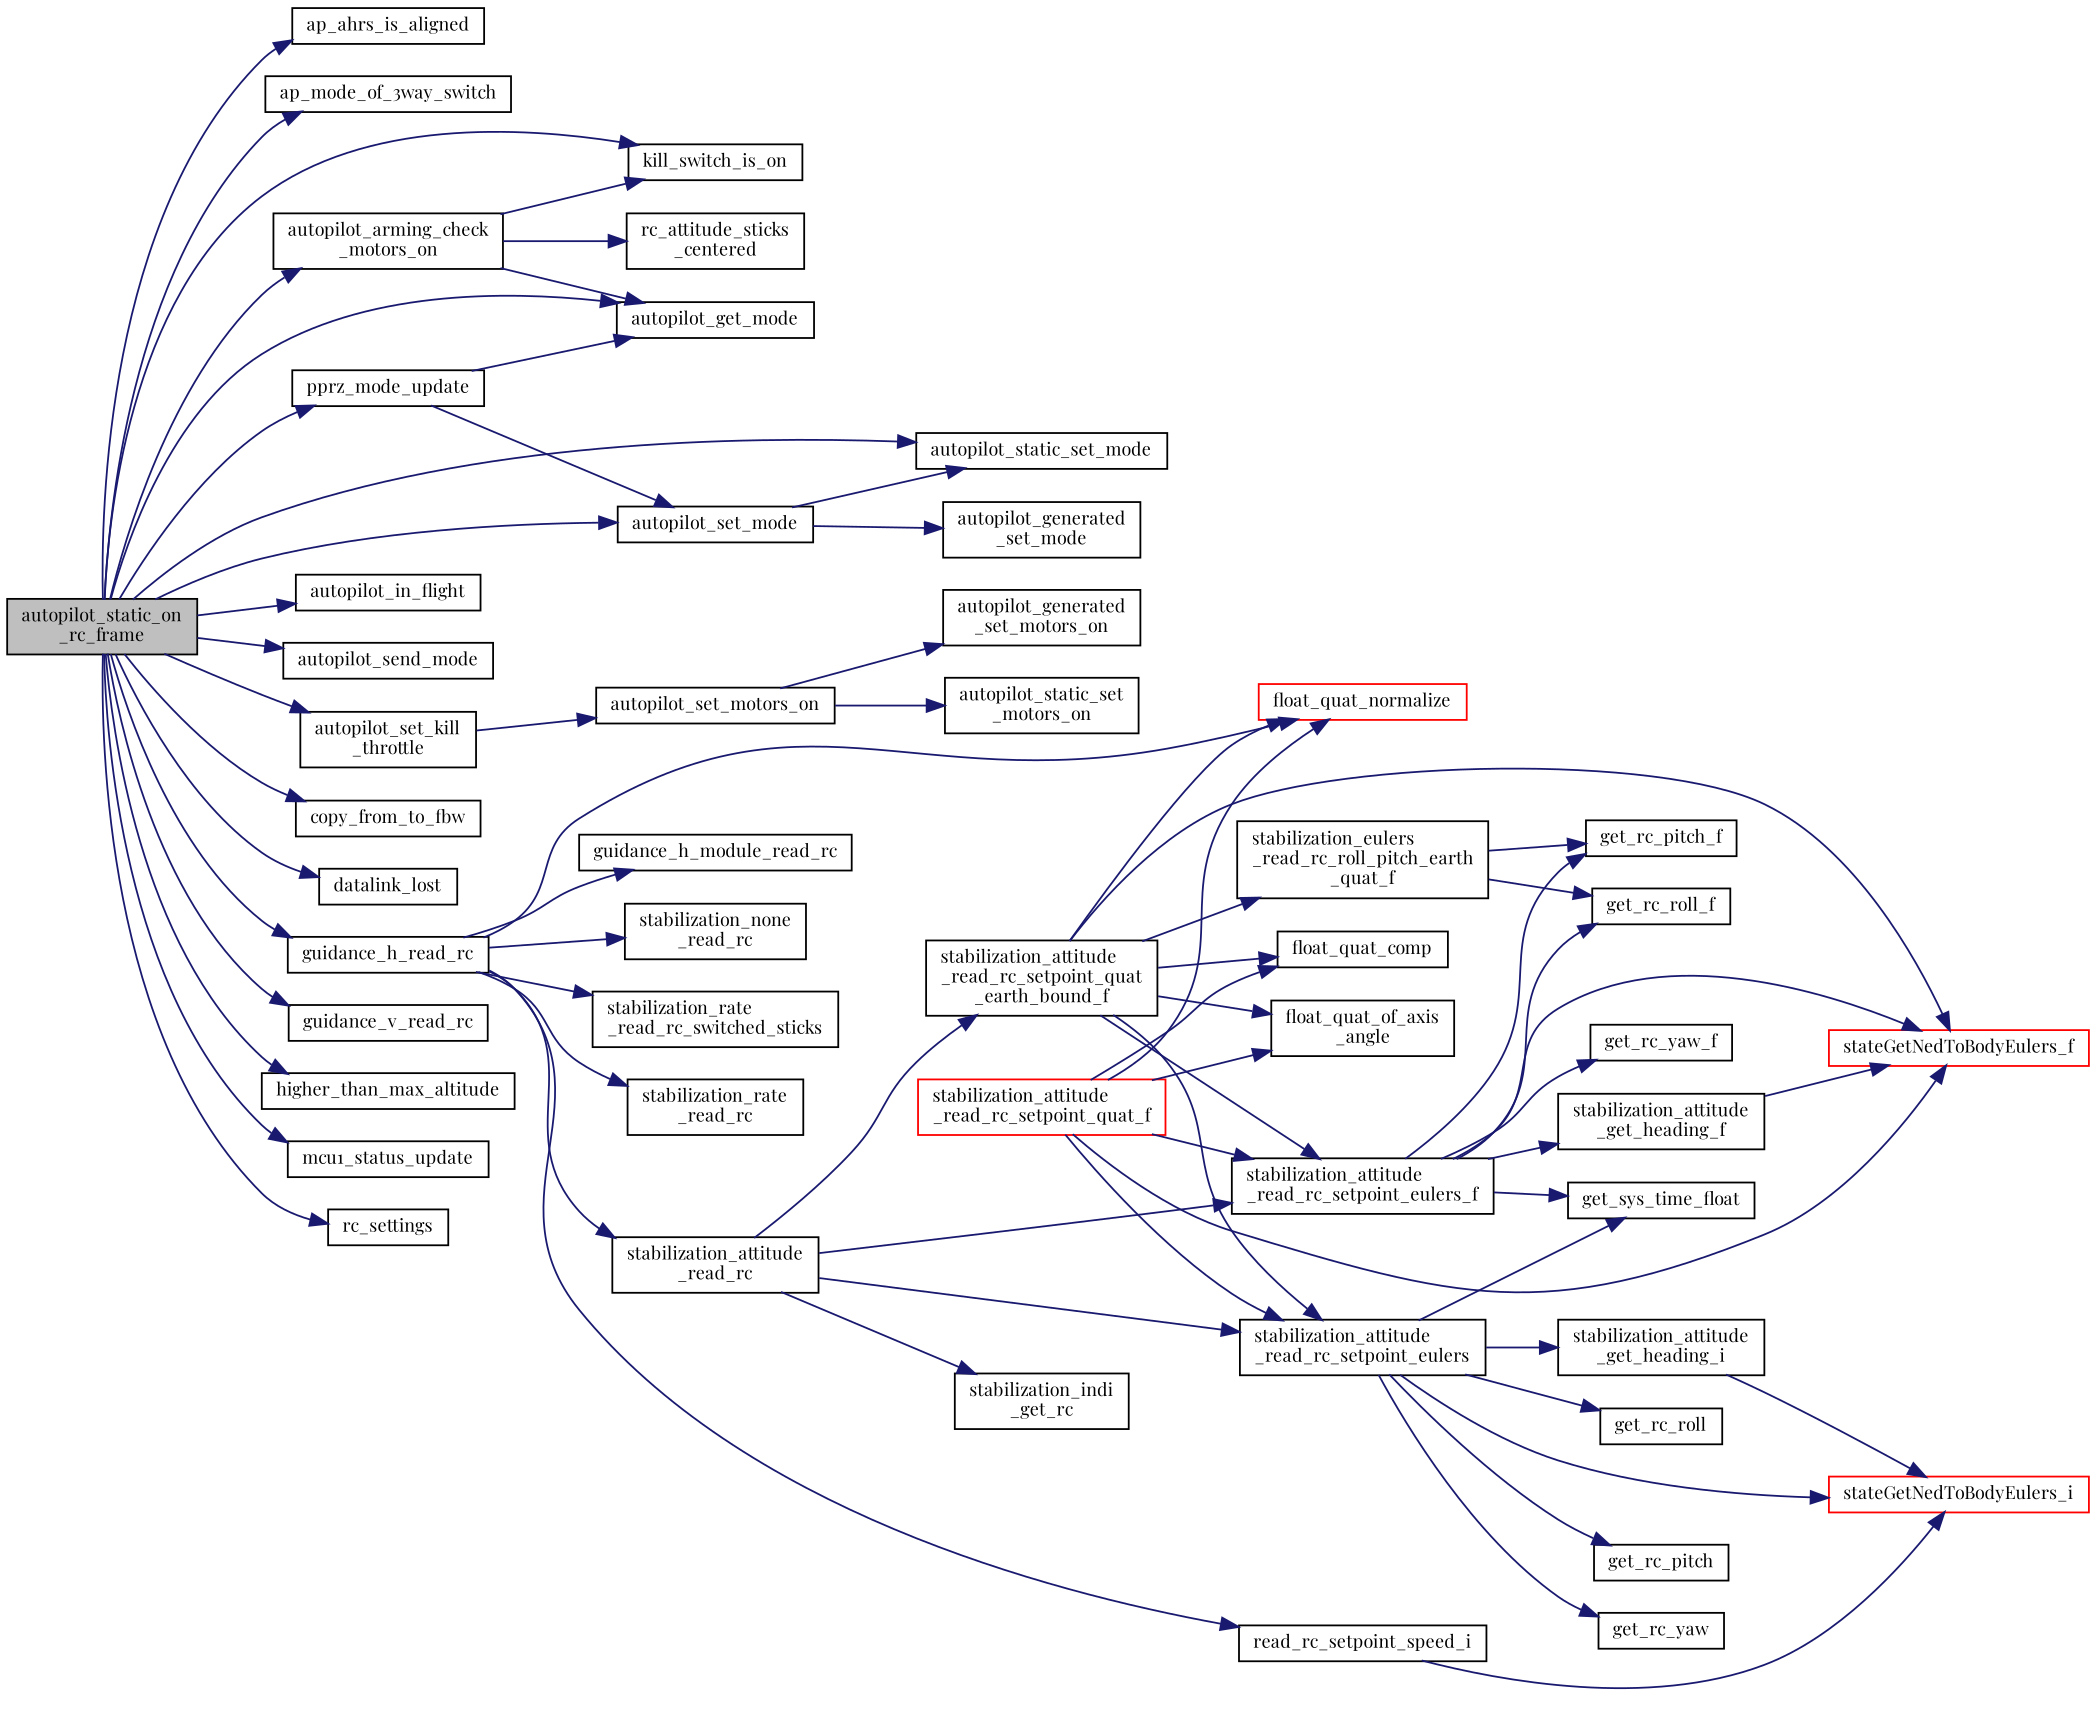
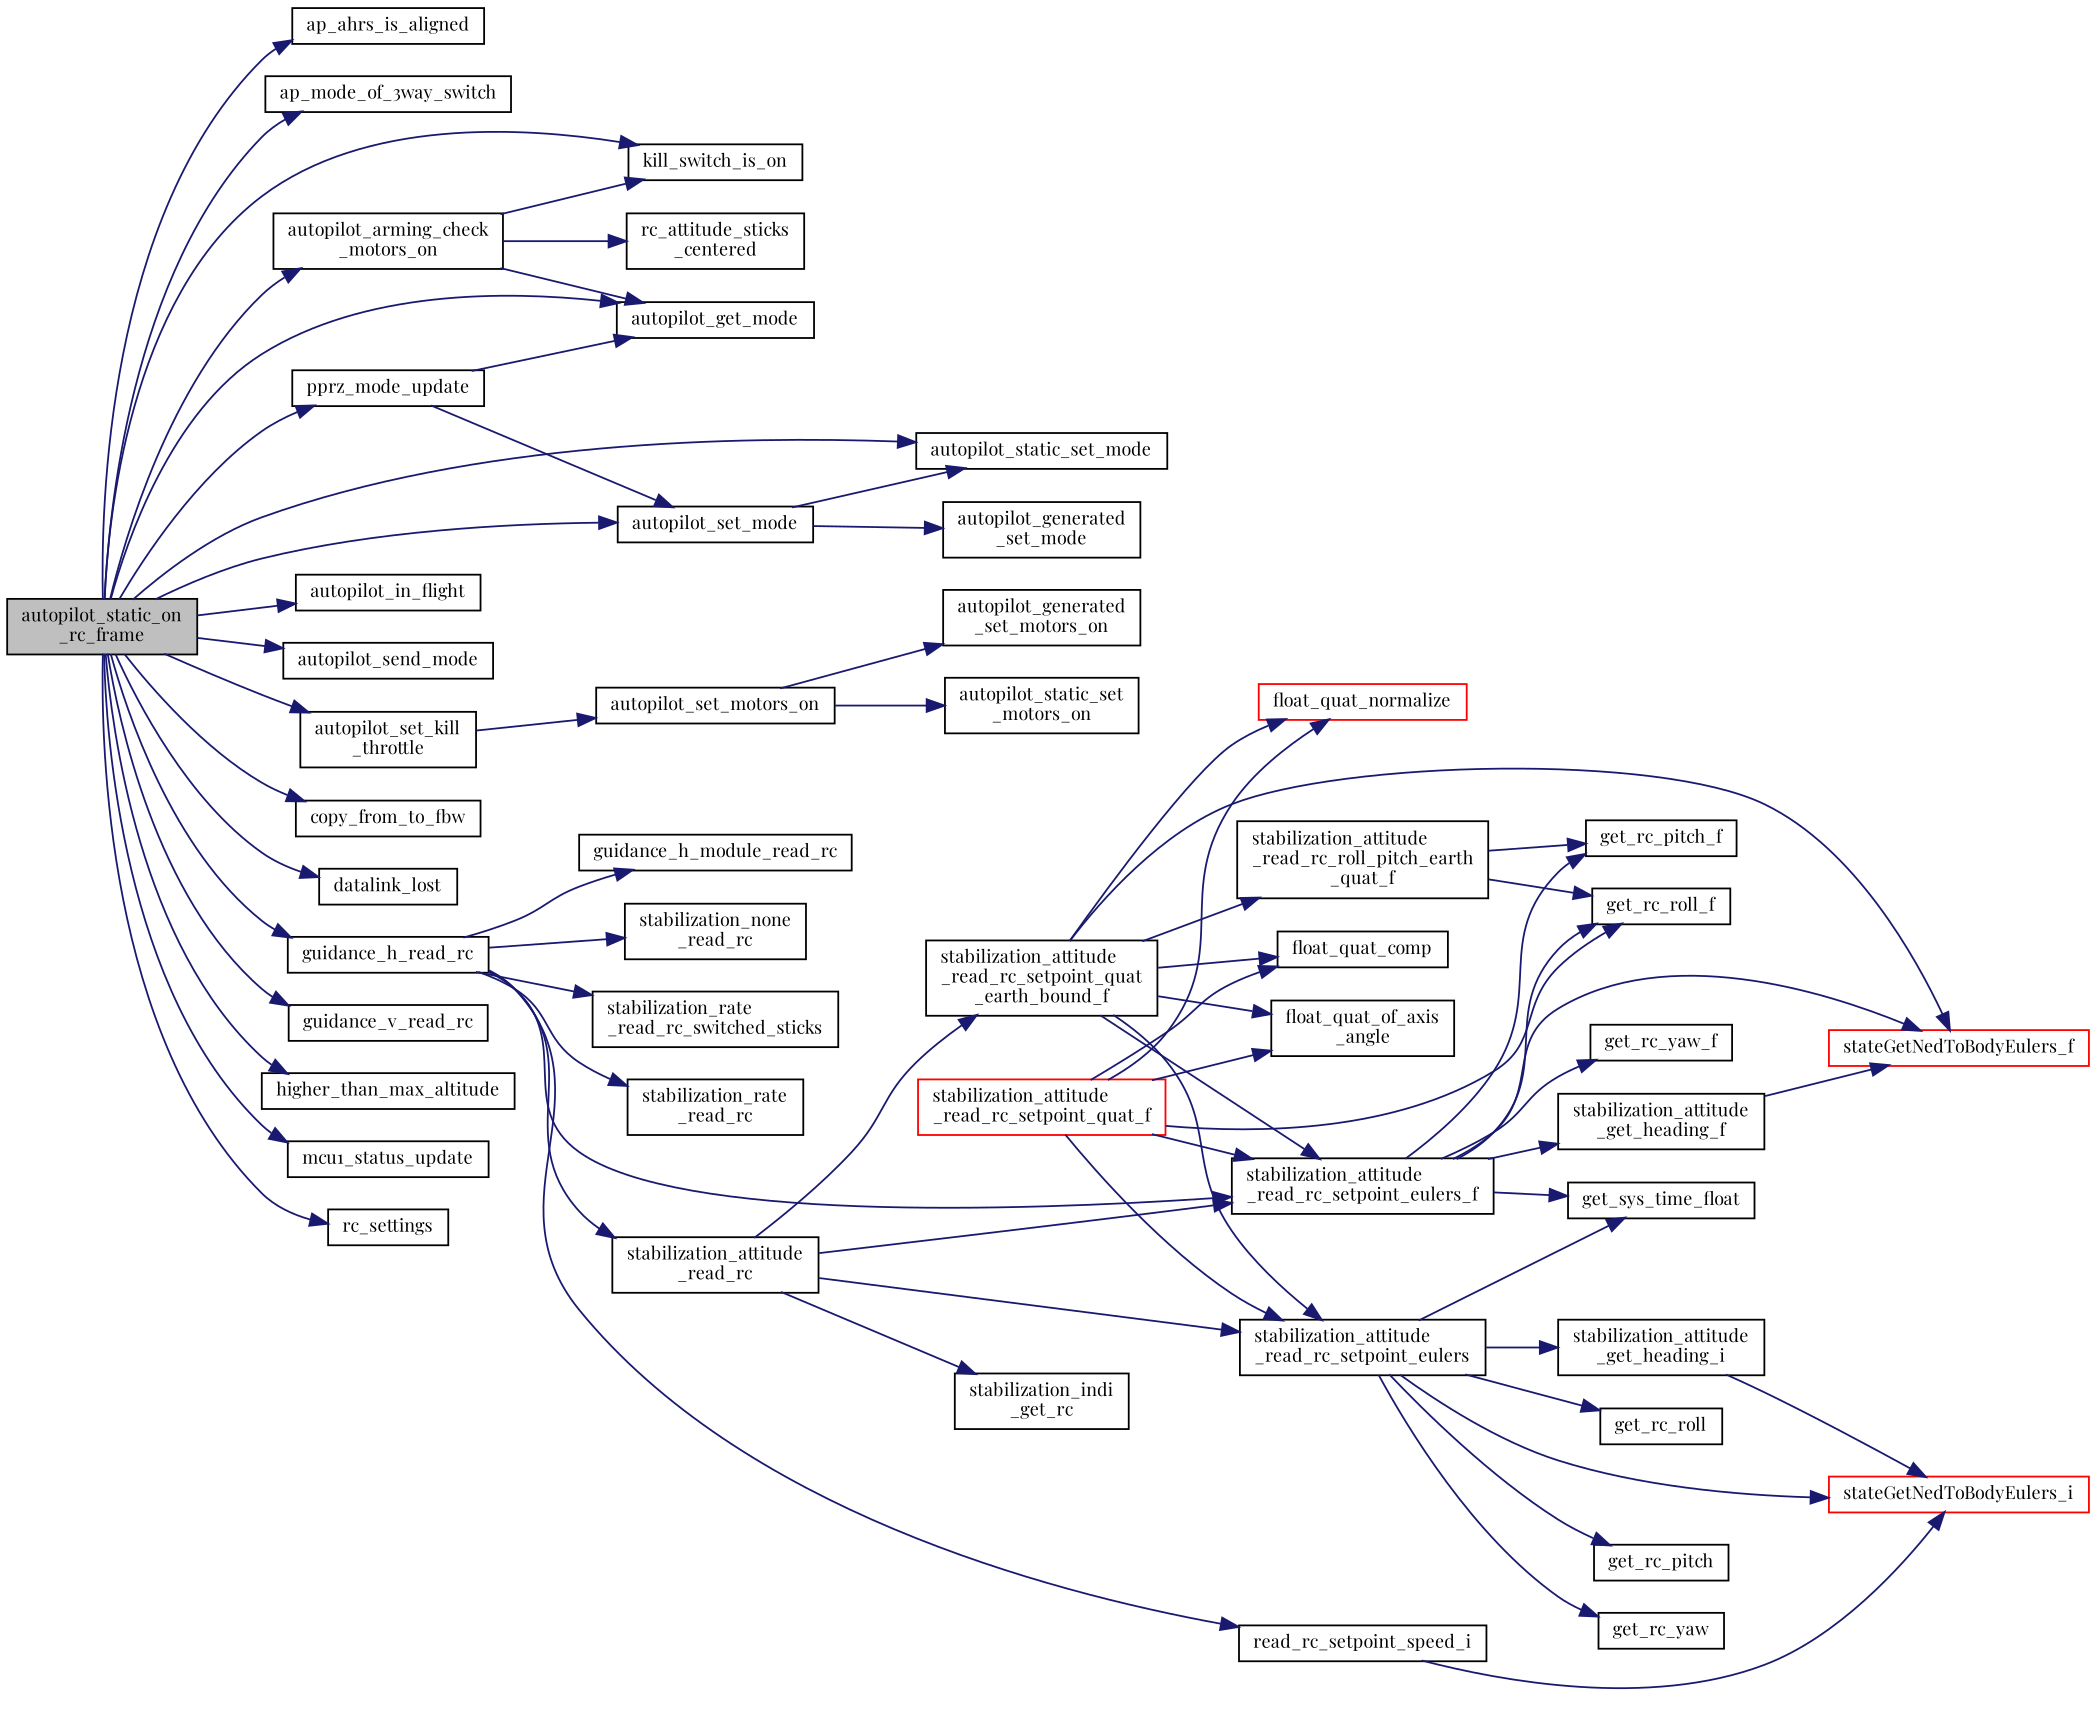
edge "guidance_h_read_rc" -> "float_quat_normalize": now "guidance_h_read_rc" -> "stabilization_attitude _read_rc_setpoint_eulers_f"
node "stabilization_eulers _read_rc_roll_pitch_earth _quat_f": label "stabilization_eulers _read_rc_roll_pitch_earth _quat_f" -> "stabilization_attitude _read_rc_roll_pitch_earth _quat_f"
edge "stabilization_attitude _read_rc_setpoint_quat_f" -> "stateGetNedToBodyEulers_f": now "stabilization_attitude _read_rc_setpoint_quat_f" -> "get_rc_roll_f"
